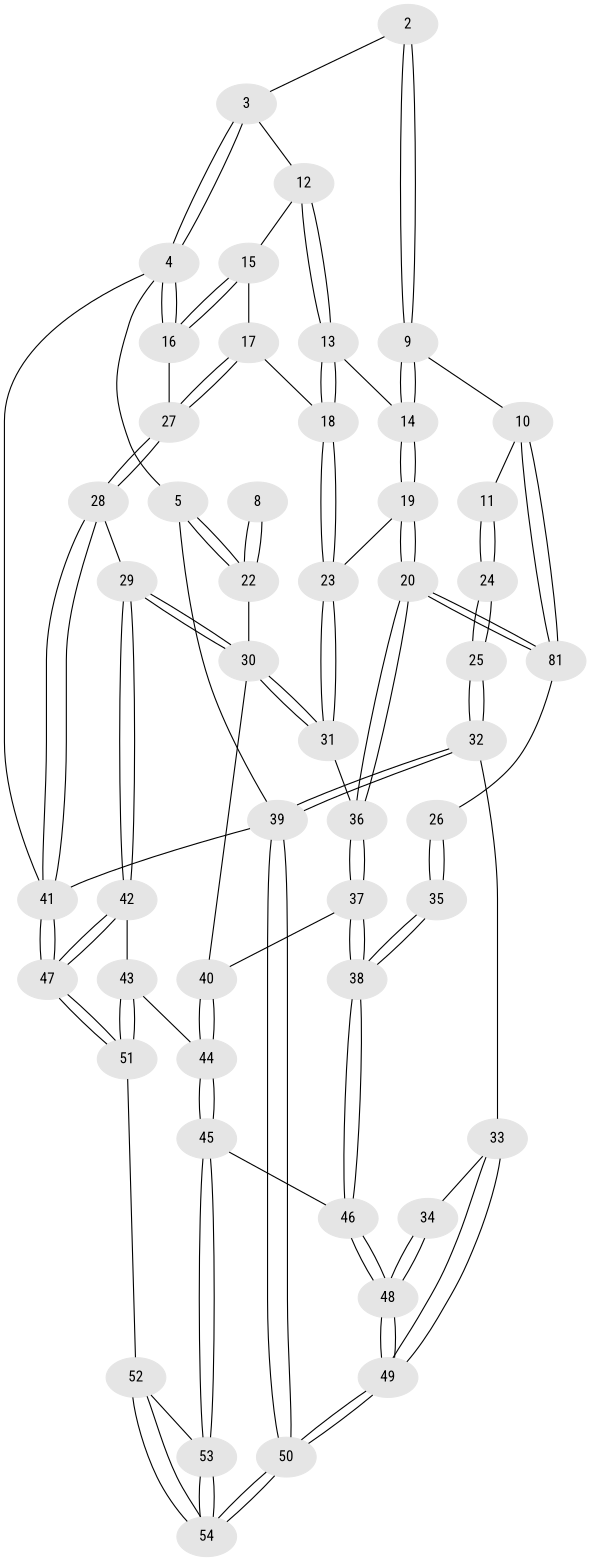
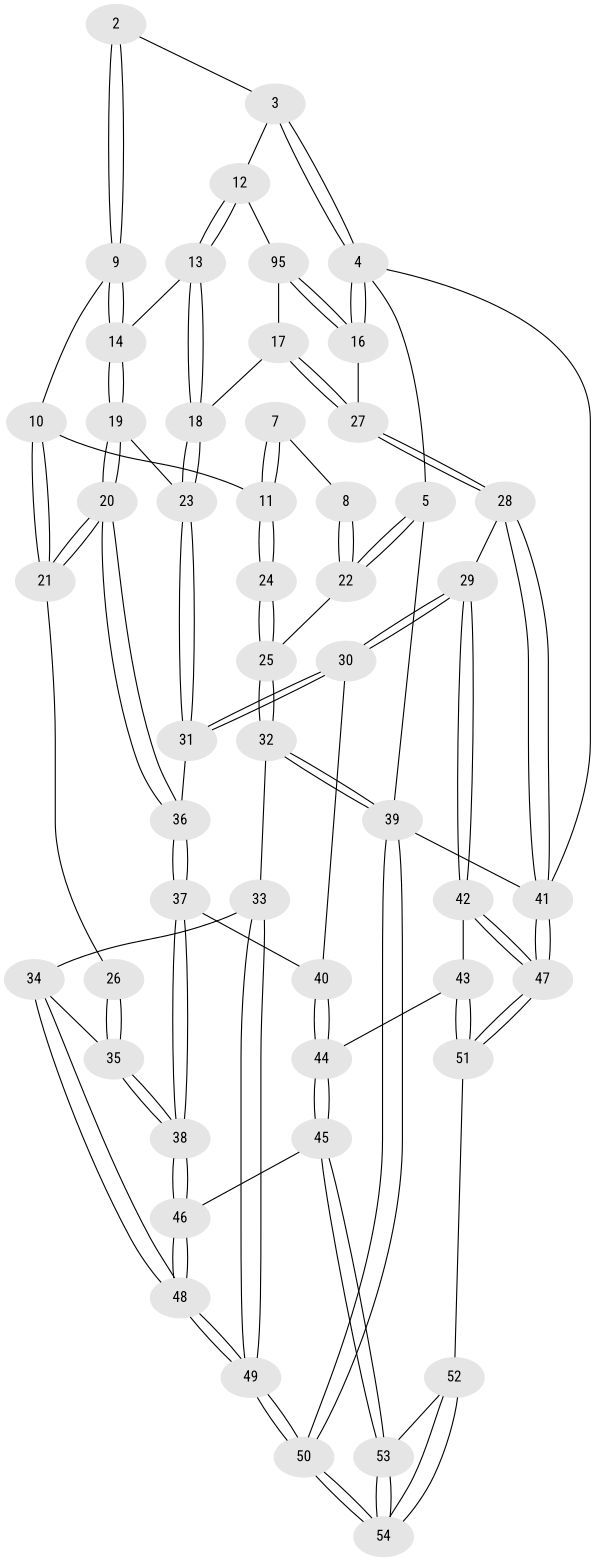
node "15": label "15" -> "95"
node "7": added
edge "22" -- "30": now "22" -- "25"
node "81": label "81" -> "21"
edge "34" -- "35": added
